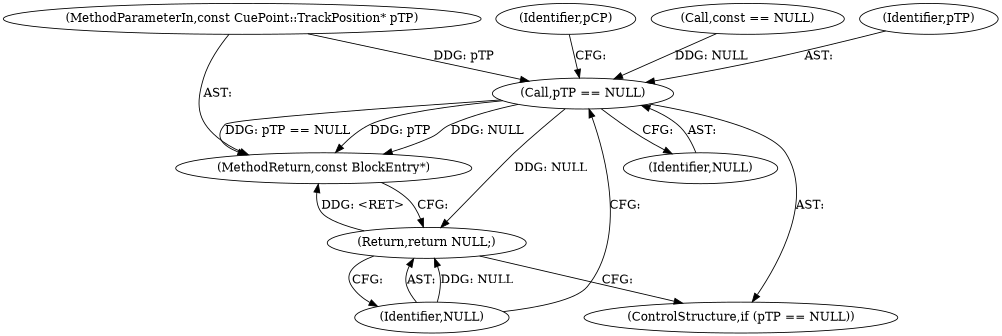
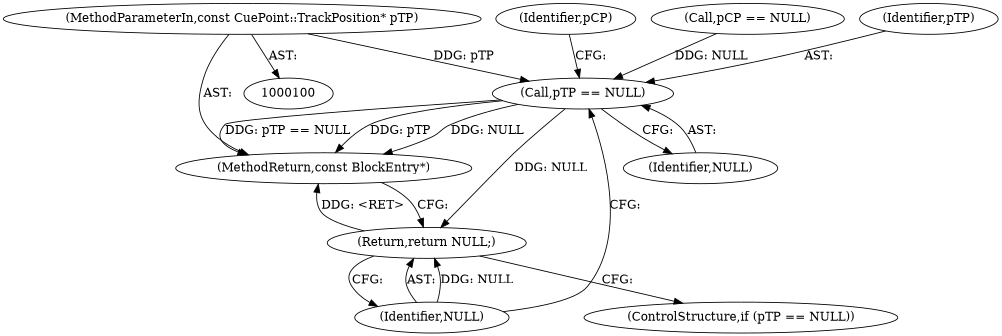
node "(Call,const == NULL)": label "(Call,const == NULL)" -> "(Call,pCP == NULL)"
node "1000100": added
edge "(Call,pTP == NULL)" -> "(ControlStructure,if (pTP == NULL))": removed, label "AST:"
